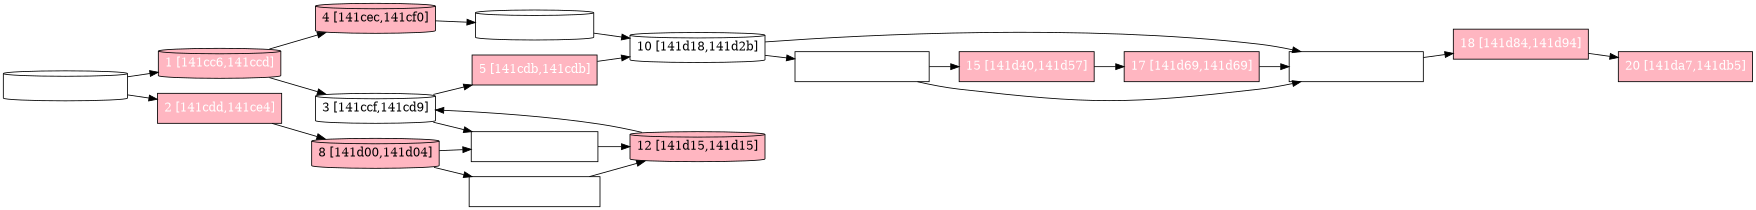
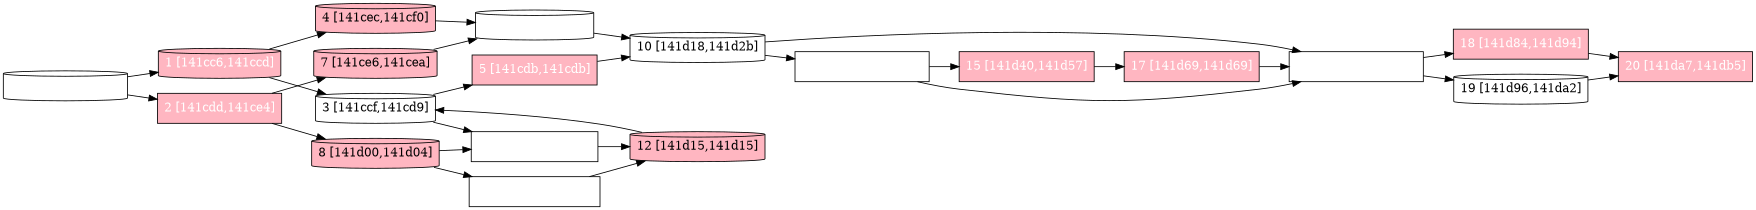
node "7 [141ce6,141cea]": added
node "19 [141d96,141da2]": added
